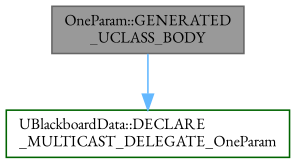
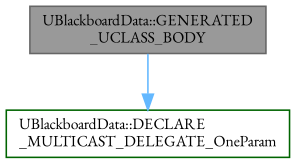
node "OneParam::GENERATED _UCLASS_BODY": label "OneParam::GENERATED _UCLASS_BODY" -> "UBlackboardData::GENERATED _UCLASS_BODY"
